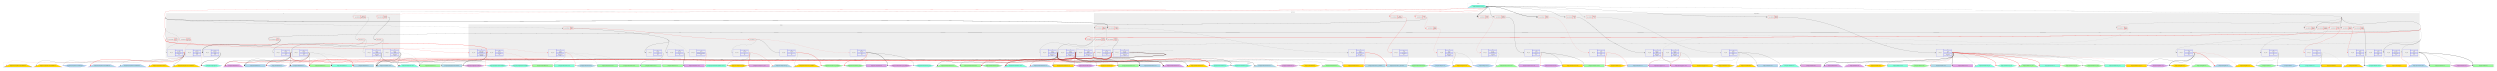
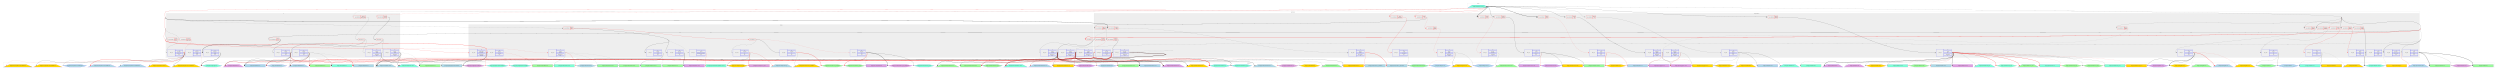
node "portage://sys-devel/automake-9999": fillcolor gold -> lightblue
node "portage://sys-libs/db-1.85-r4": fillcolor plum -> aquamarine
